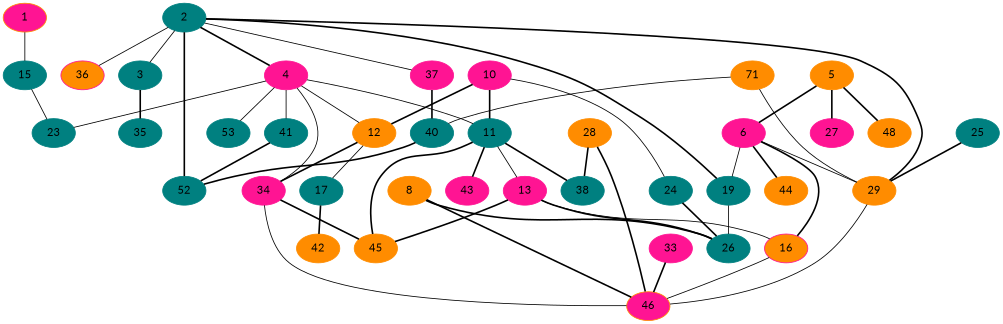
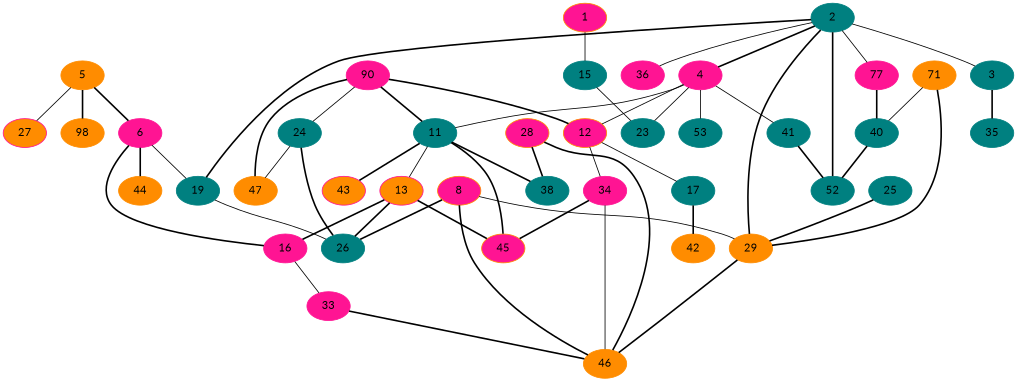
node "36": fillcolor darkorange -> deeppink
node "37": label "37" -> "77"
node "10": label "10" -> "90"
edge "5" -- "27": style bold -> solid
node "12": fillcolor darkorange -> deeppink
node "28": fillcolor darkorange -> deeppink
node "27": fillcolor deeppink -> darkorange
node "48": label "48" -> "98"
edge "4" -- "34": removed
edge "71" -- "29": style solid -> bold
edge "12" -- "34": style bold -> solid
edge "6" -- "29": now "8" -- "29"
node "47": added
node "8": fillcolor darkorange -> deeppink
node "43": fillcolor deeppink -> darkorange
node "13": fillcolor deeppink -> darkorange
edge "13" -- "16": style solid -> bold
node "45": fillcolor darkorange -> deeppink
node "16": fillcolor darkorange -> deeppink
edge "16" -- "46": now "16" -- "33"
edge "29" -- "46": style solid -> bold
node "46": fillcolor deeppink -> darkorange
